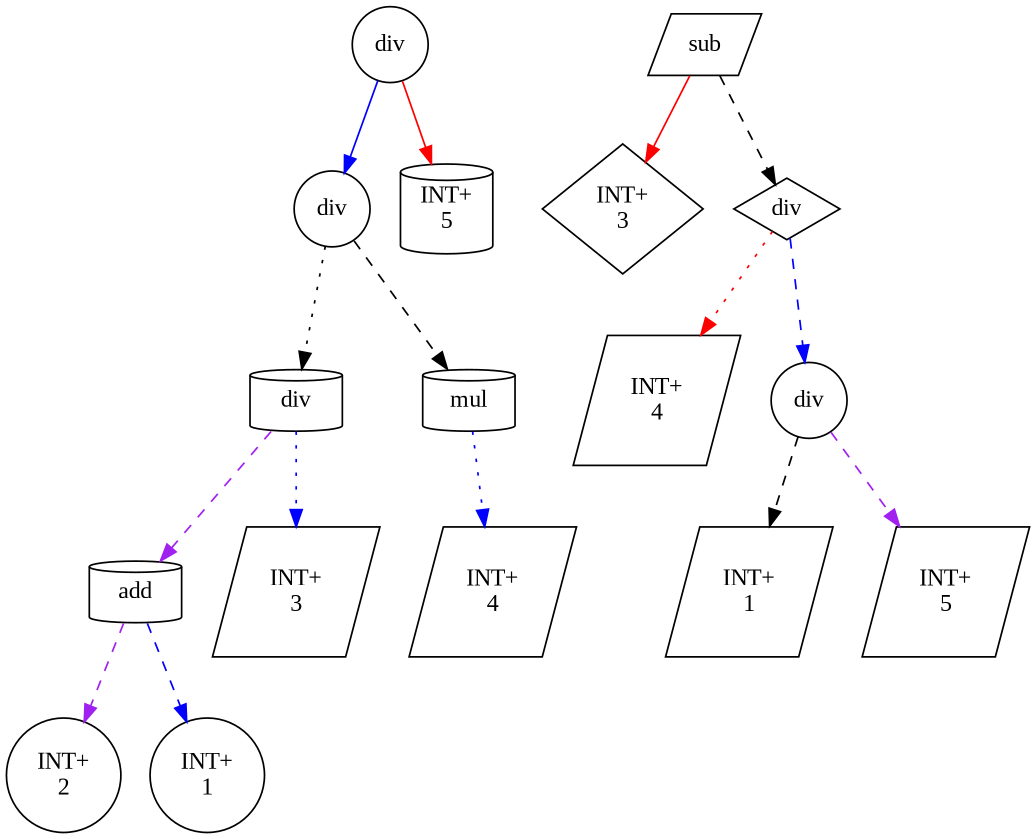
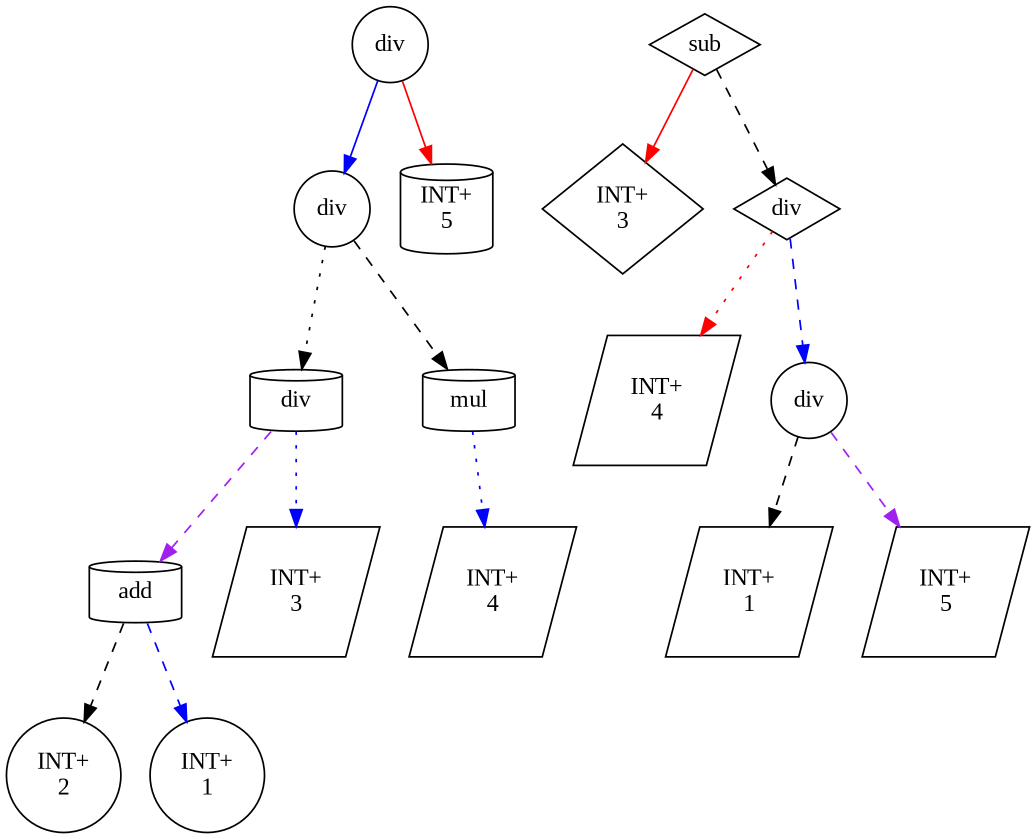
node "sub": shape parallelogram -> diamond
edge "add" -> "INT+ 2": color purple -> black
